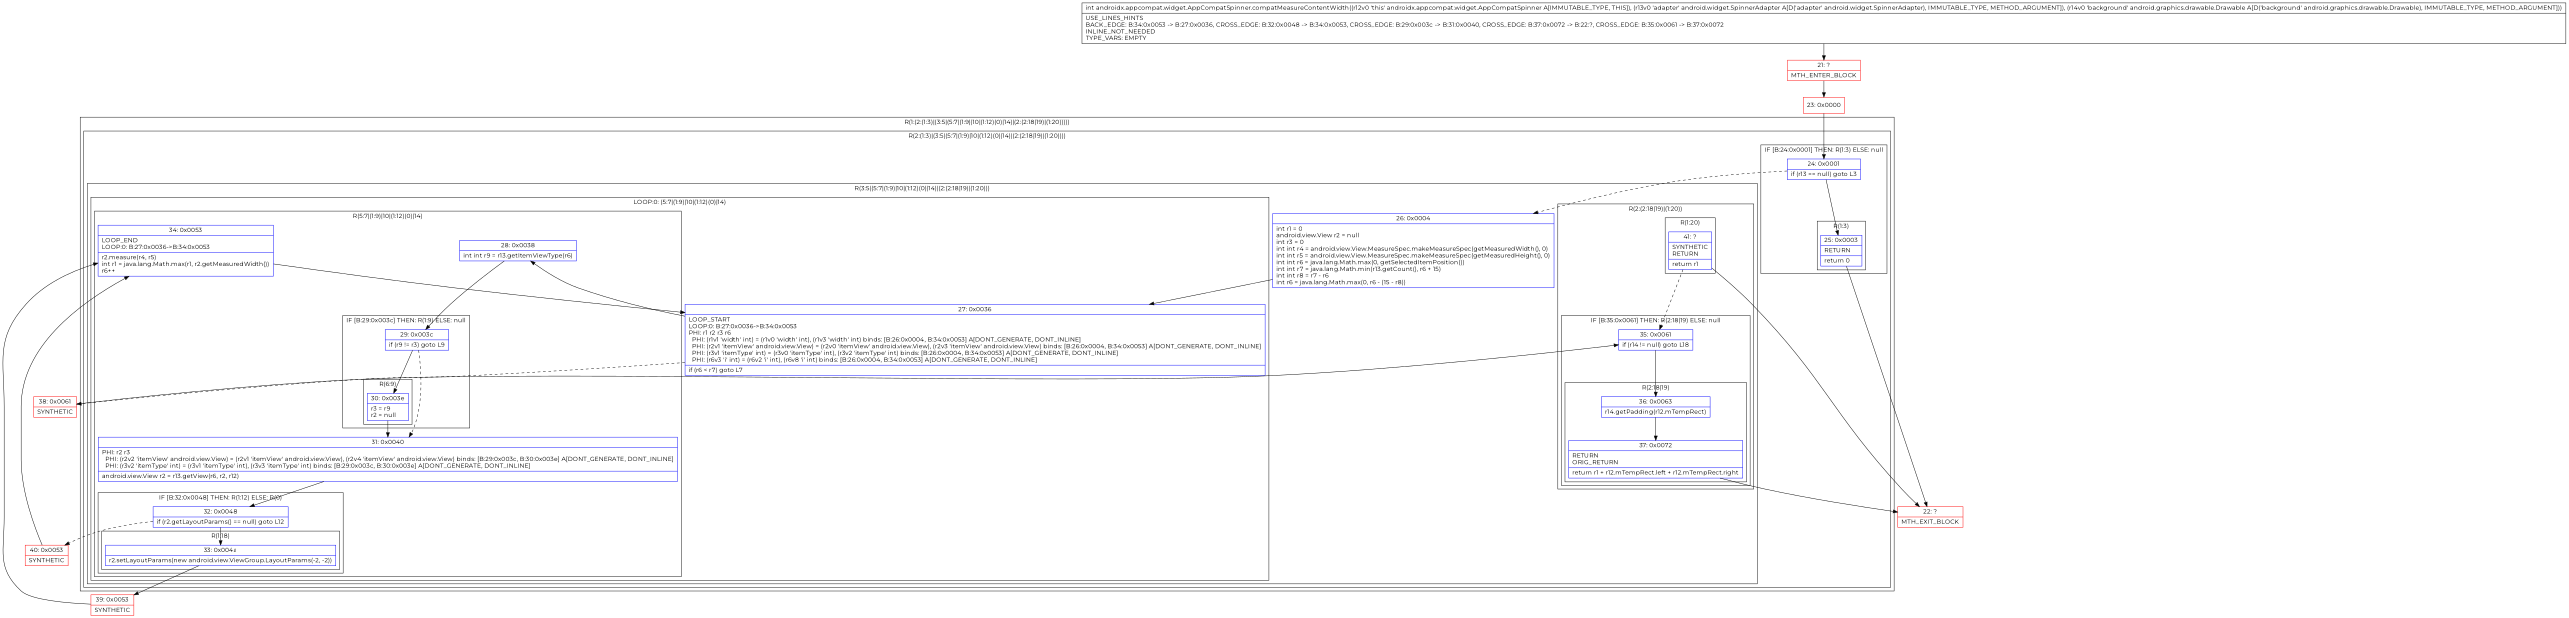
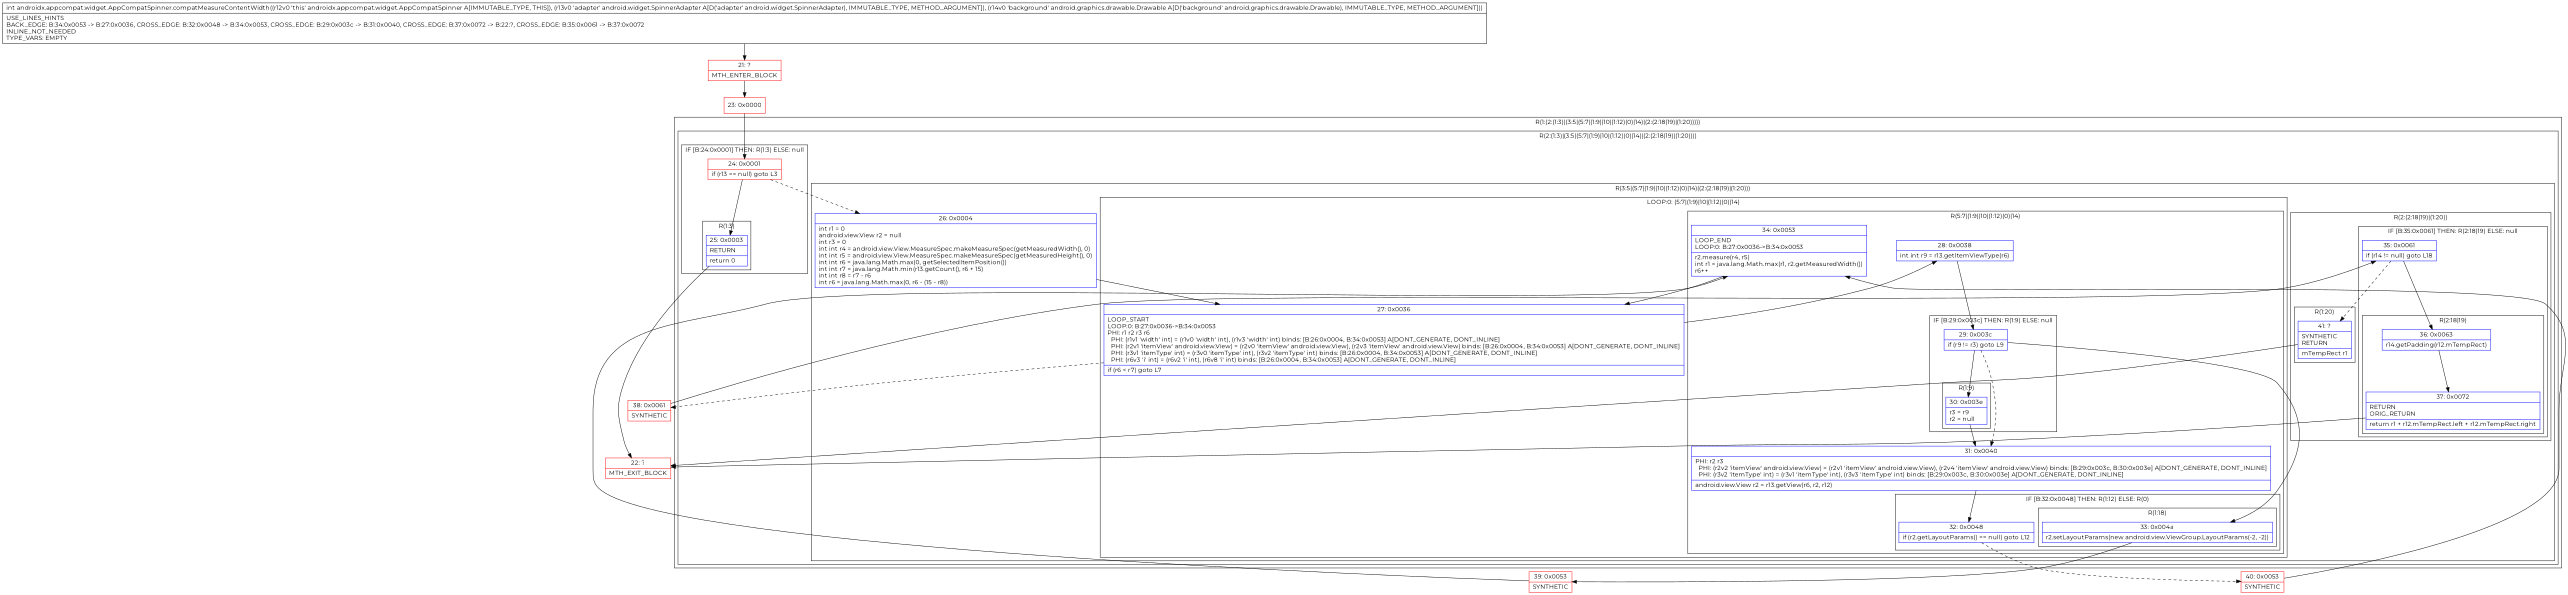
node "24: 0x0001": color blue -> red
node "41: ?": text "return r1" -> "mTempRect r1"
edge "41: ?" -> "35: 0x0061": reversed
cluster "R(6:9)": label "R(6:9)" -> "R(1:9)"
edge "32: 0x0048" -> "33: 0x004a": now "29: 0x003c" -> "33: 0x004a"
